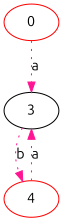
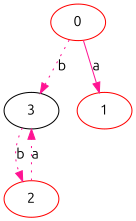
edge "0" -> "3": label "a" -> "b"
node "1": added
node "4": label "4" -> "2"
